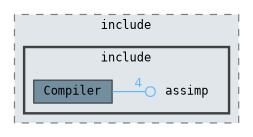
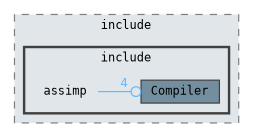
edge "Compiler" -> "assimp": reversed
